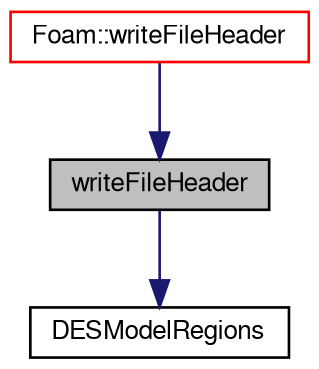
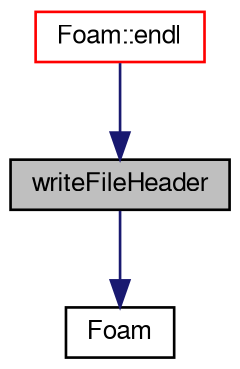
node "Foam::writeFileHeader": label "Foam::writeFileHeader" -> "Foam::endl"
node "DESModelRegions": label "DESModelRegions" -> "Foam"
